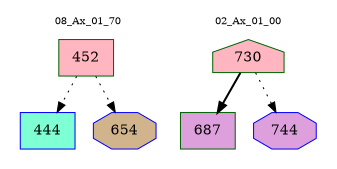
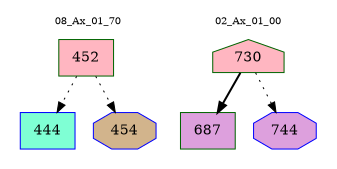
node "654": label "654" -> "454"
